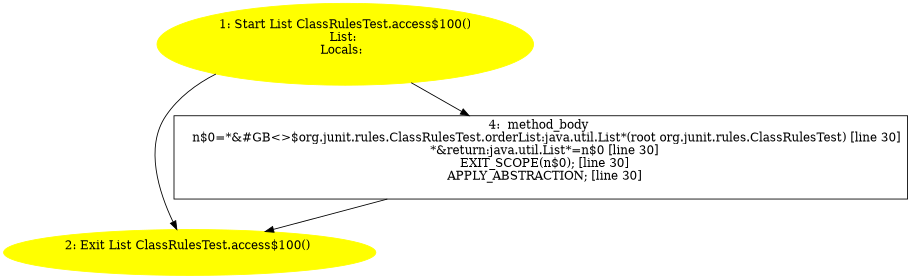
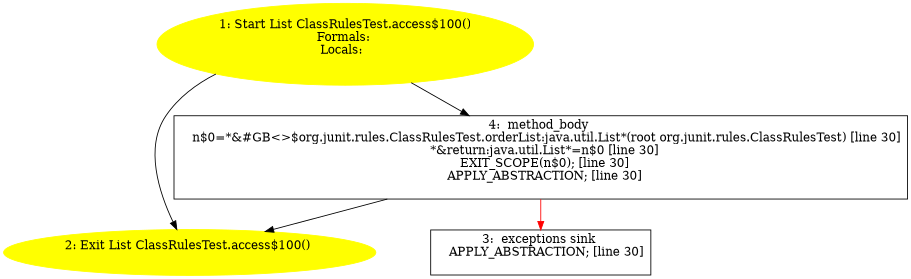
node "1: Start List ClassRulesTest.access$100() List: Locals:": label "1: Start List ClassRulesTest.access$100() List: Locals:" -> "1: Start List ClassRulesTest.access$100() Formals: Locals:"
node "3:  exceptions sink APPLY_ABSTRACTION; [line 30]": added
